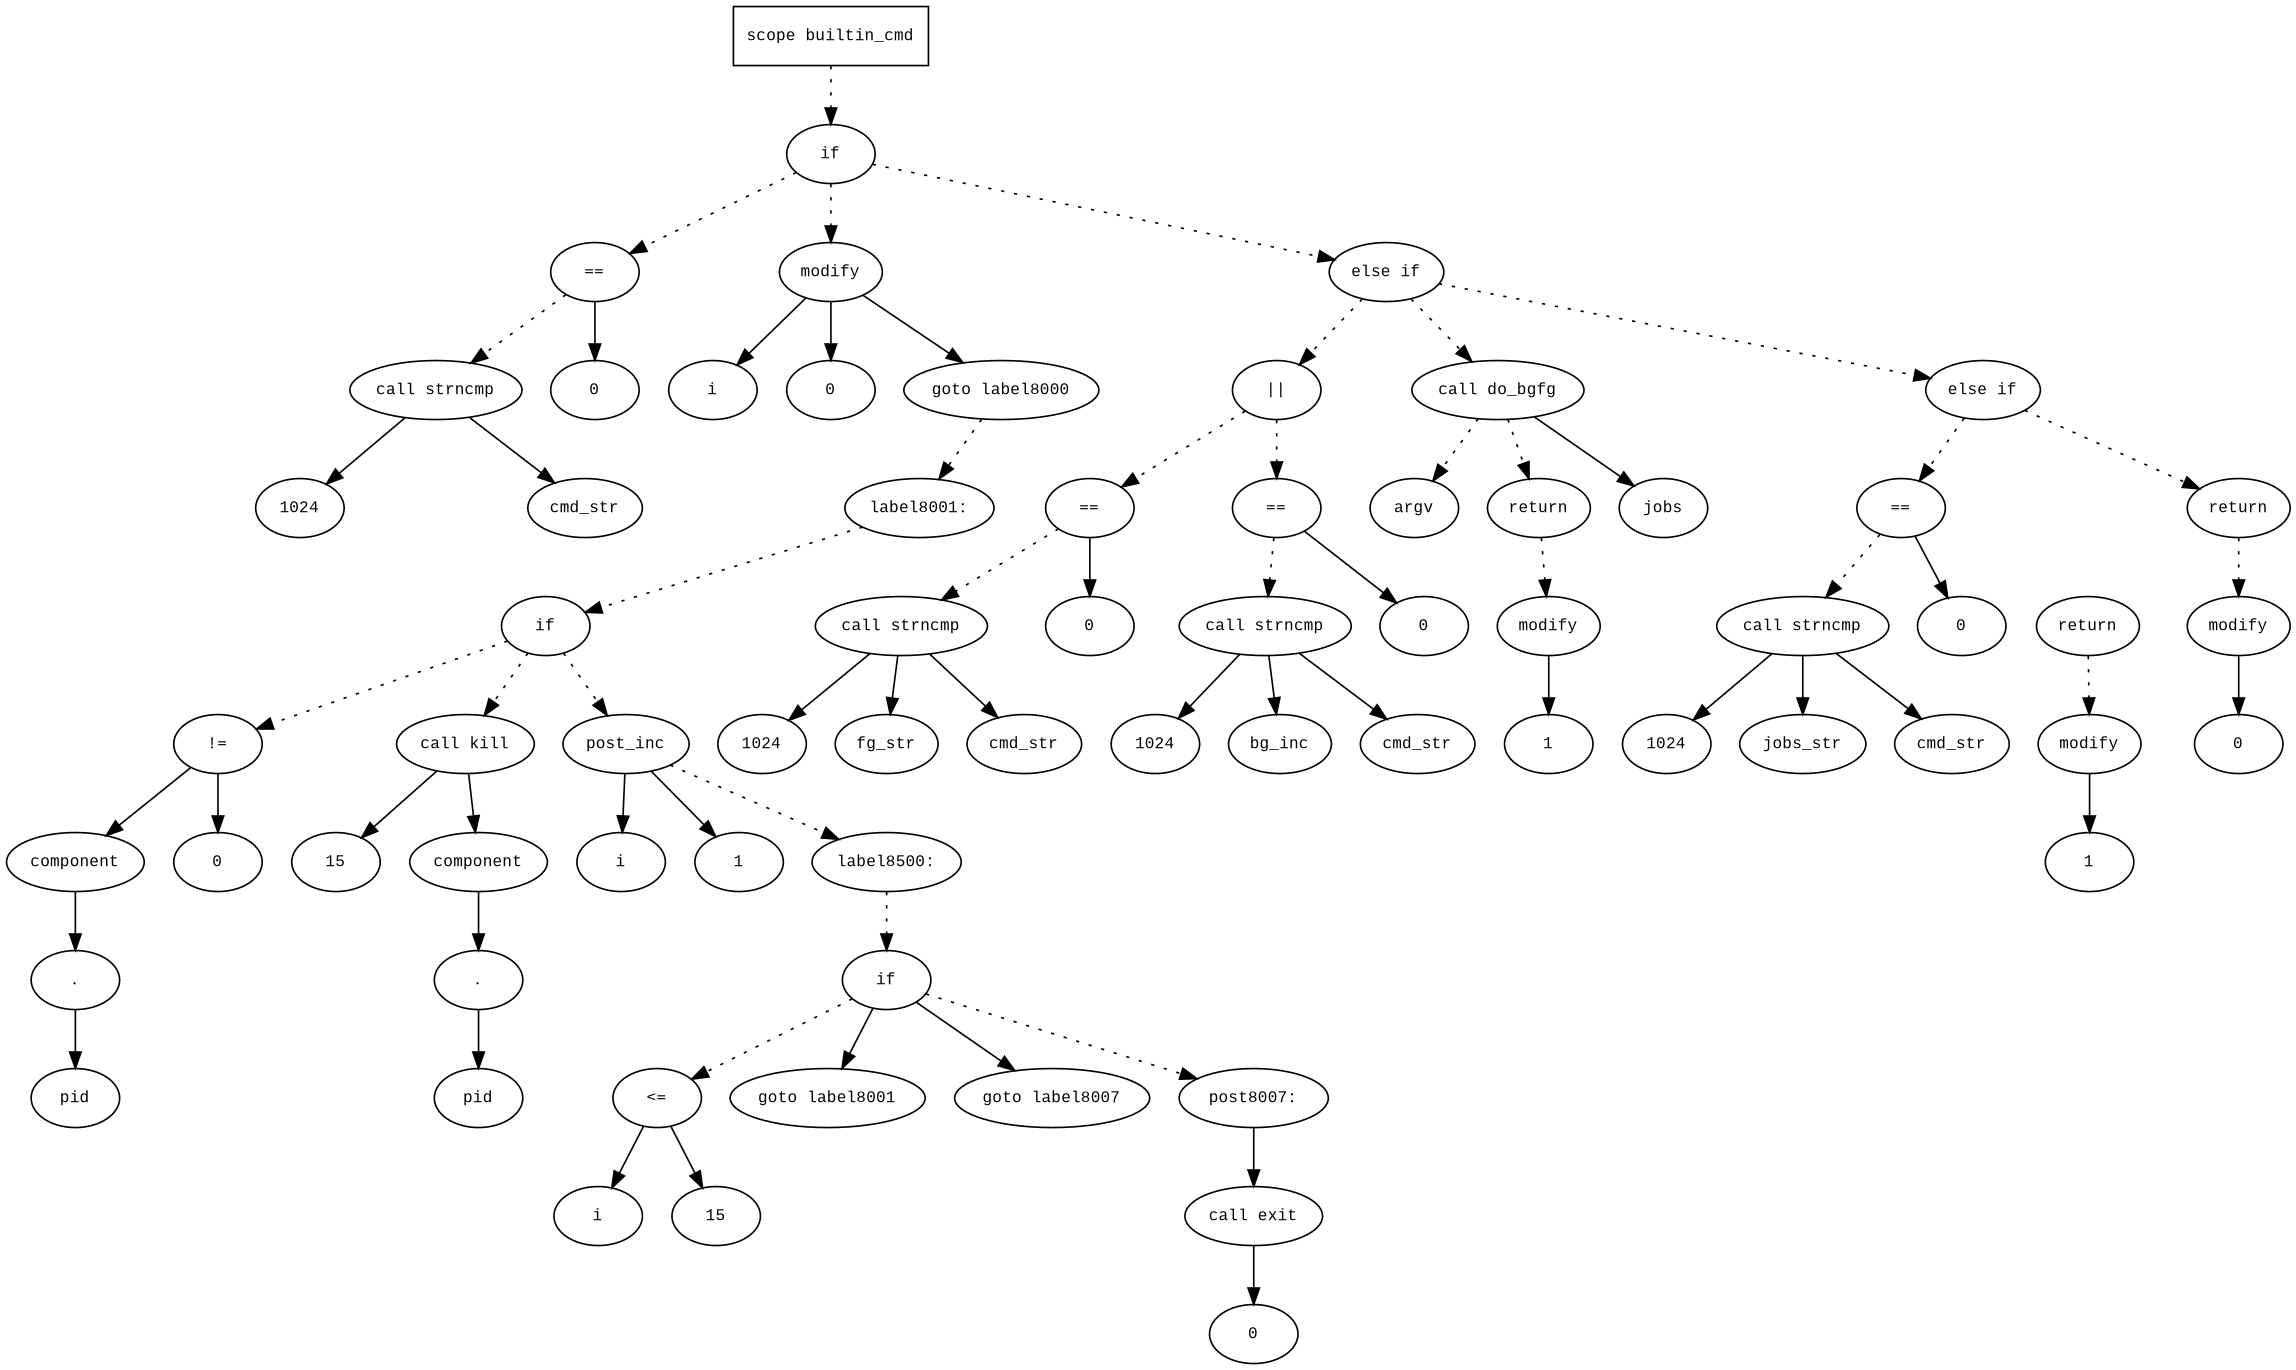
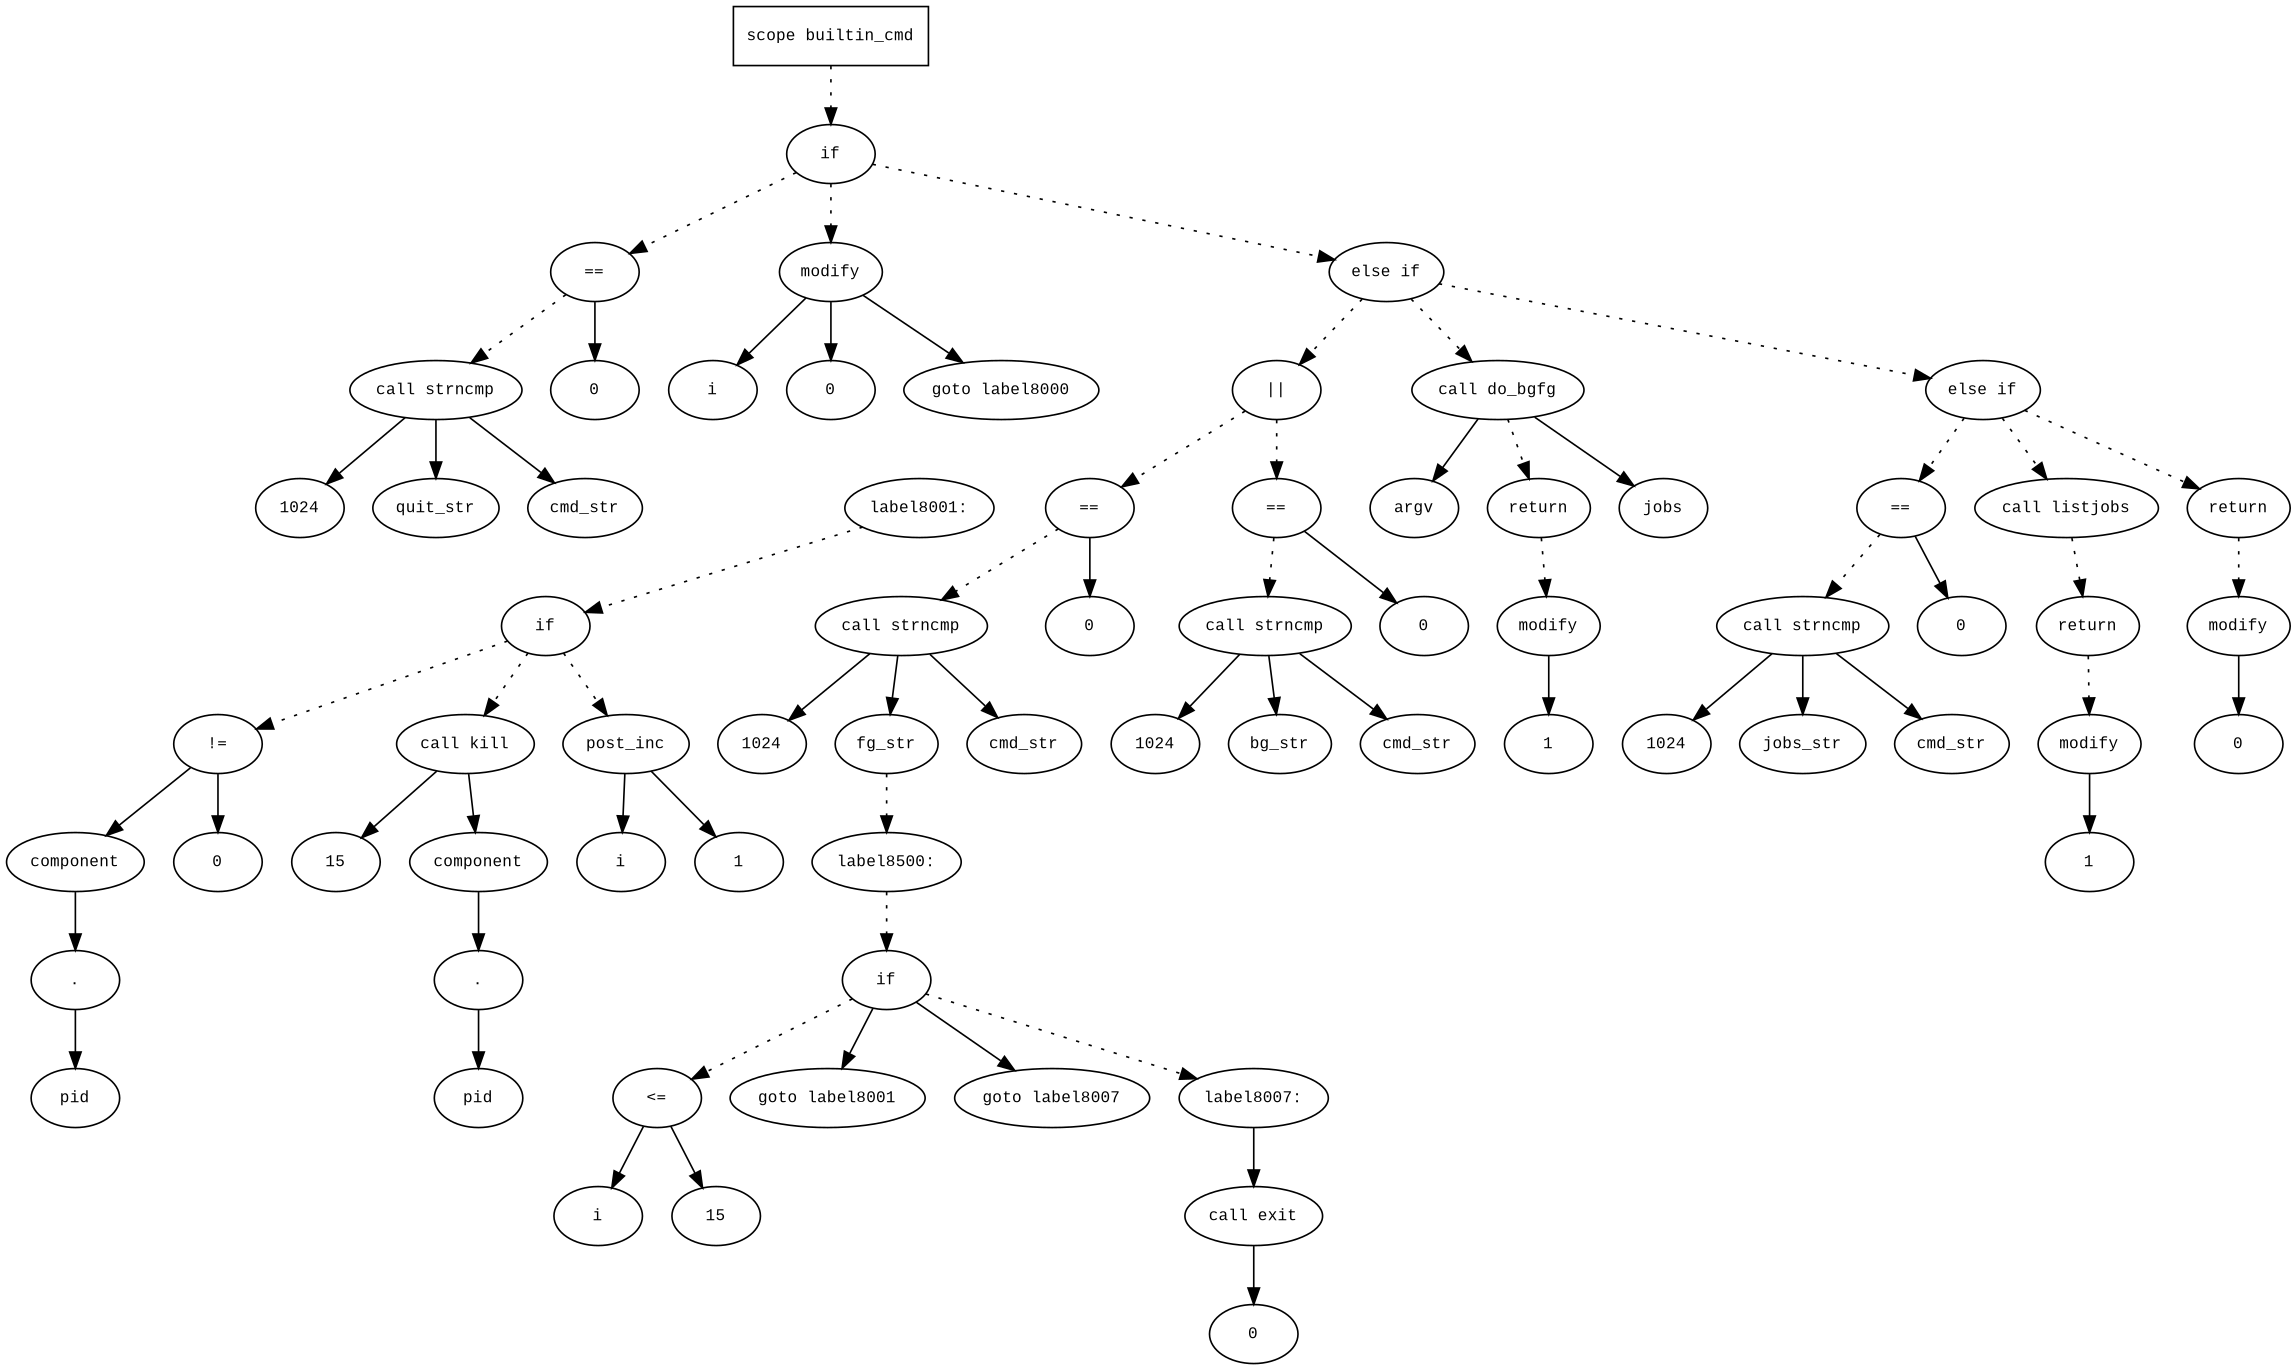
edge "goto label8000" -> "label8001:": removed
edge "call do_bgfg" -> "argv": style dotted -> solid
node "quit_str": added
node "call listjobs": added
node "bg_inc": label "bg_inc" -> "bg_str"
edge "post_inc" -> "label8500:": now "fg_str" -> "label8500:"
node "post8007:": label "post8007:" -> "label8007:"
